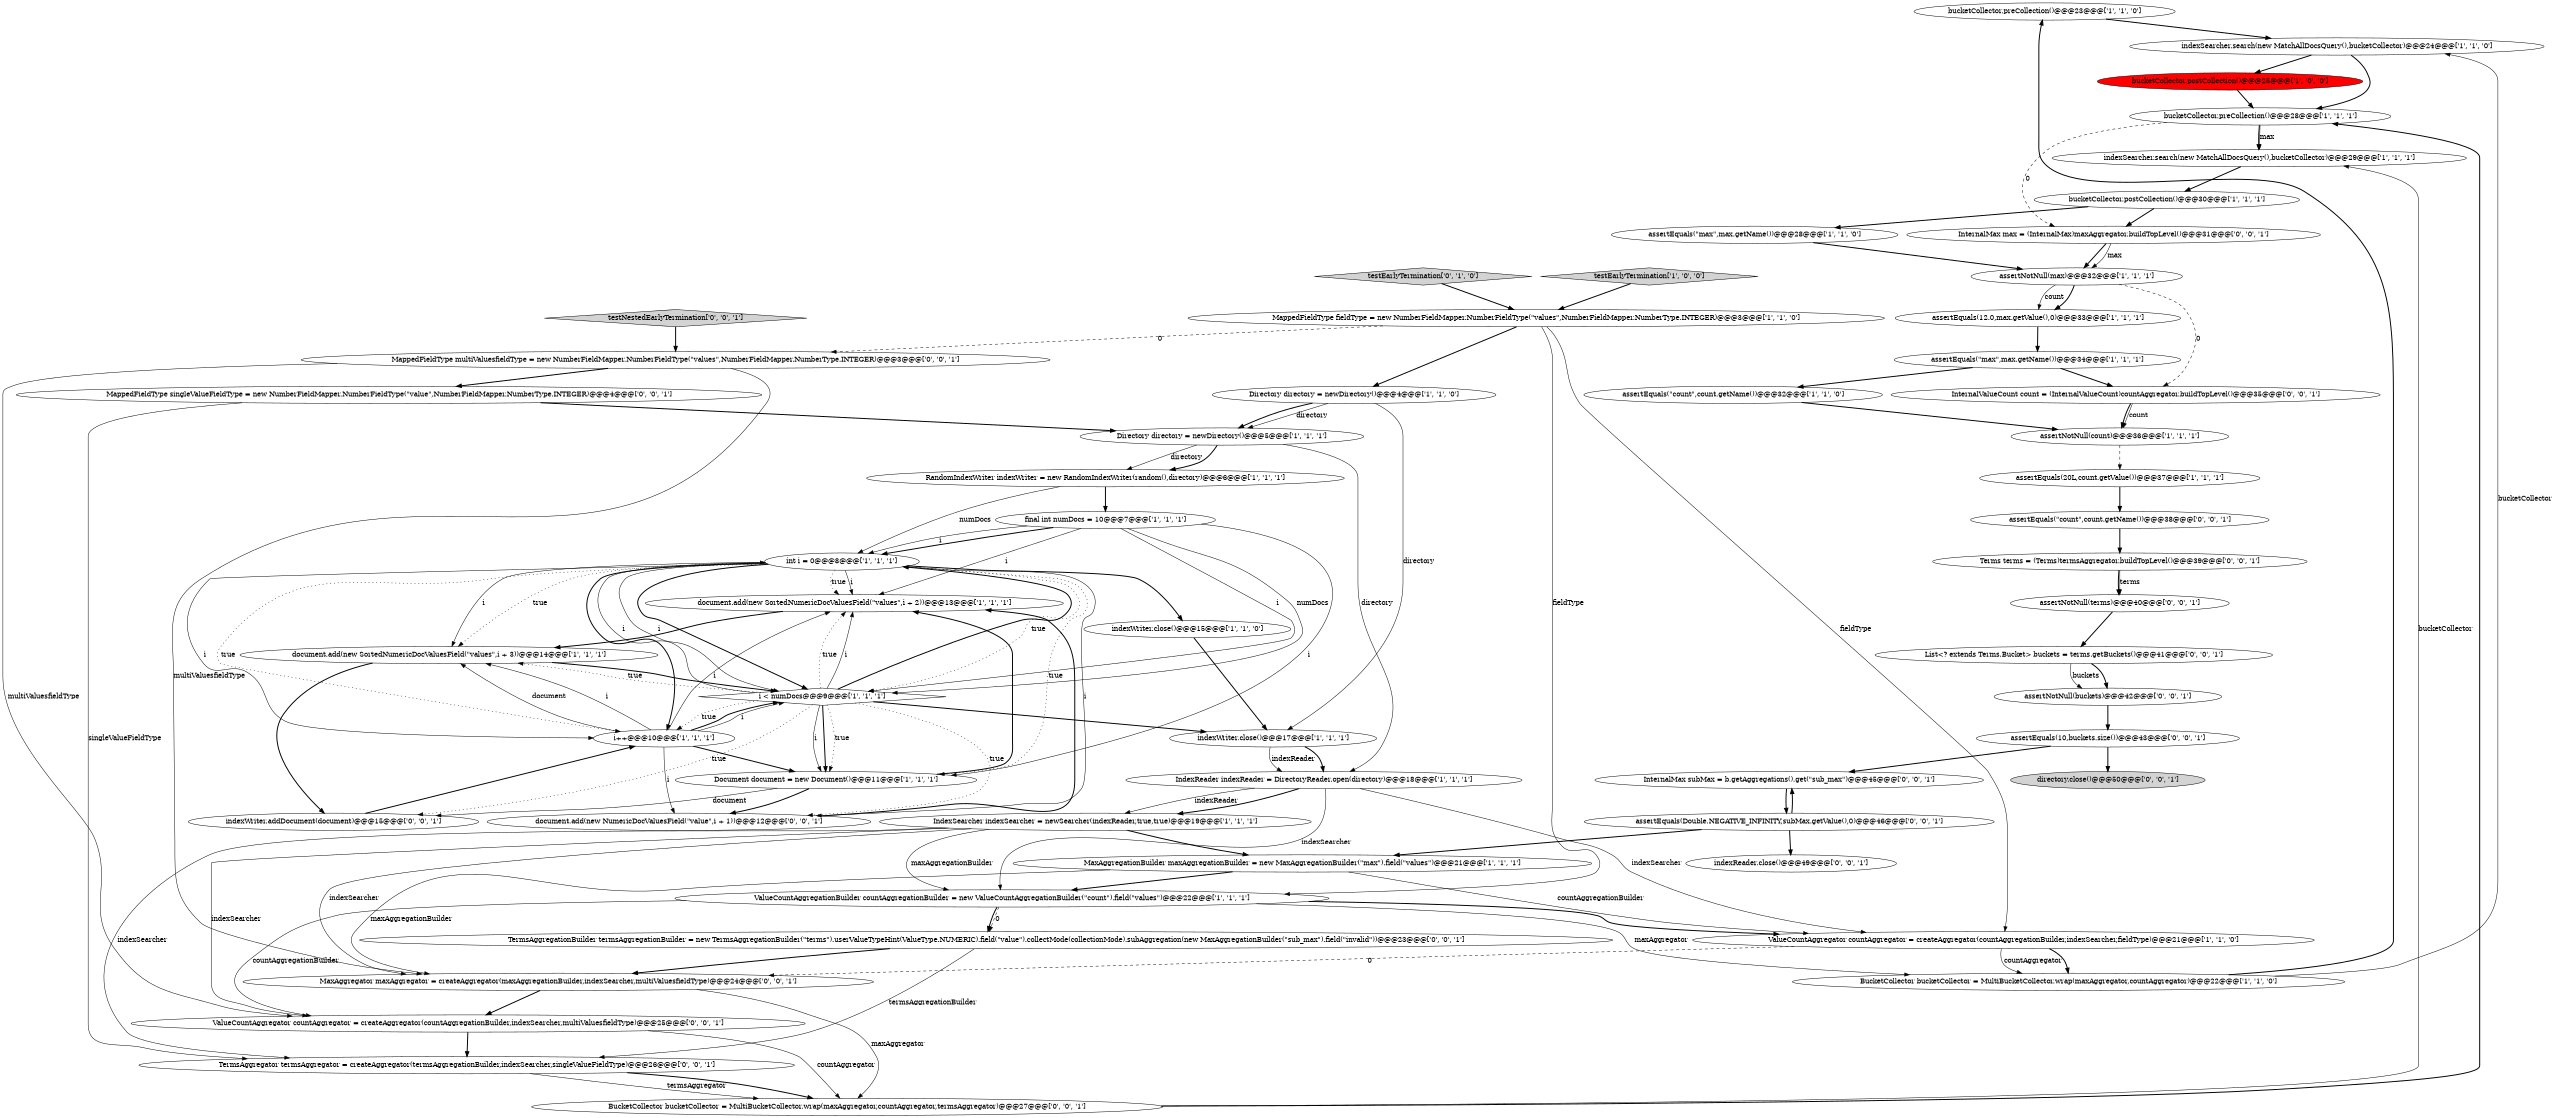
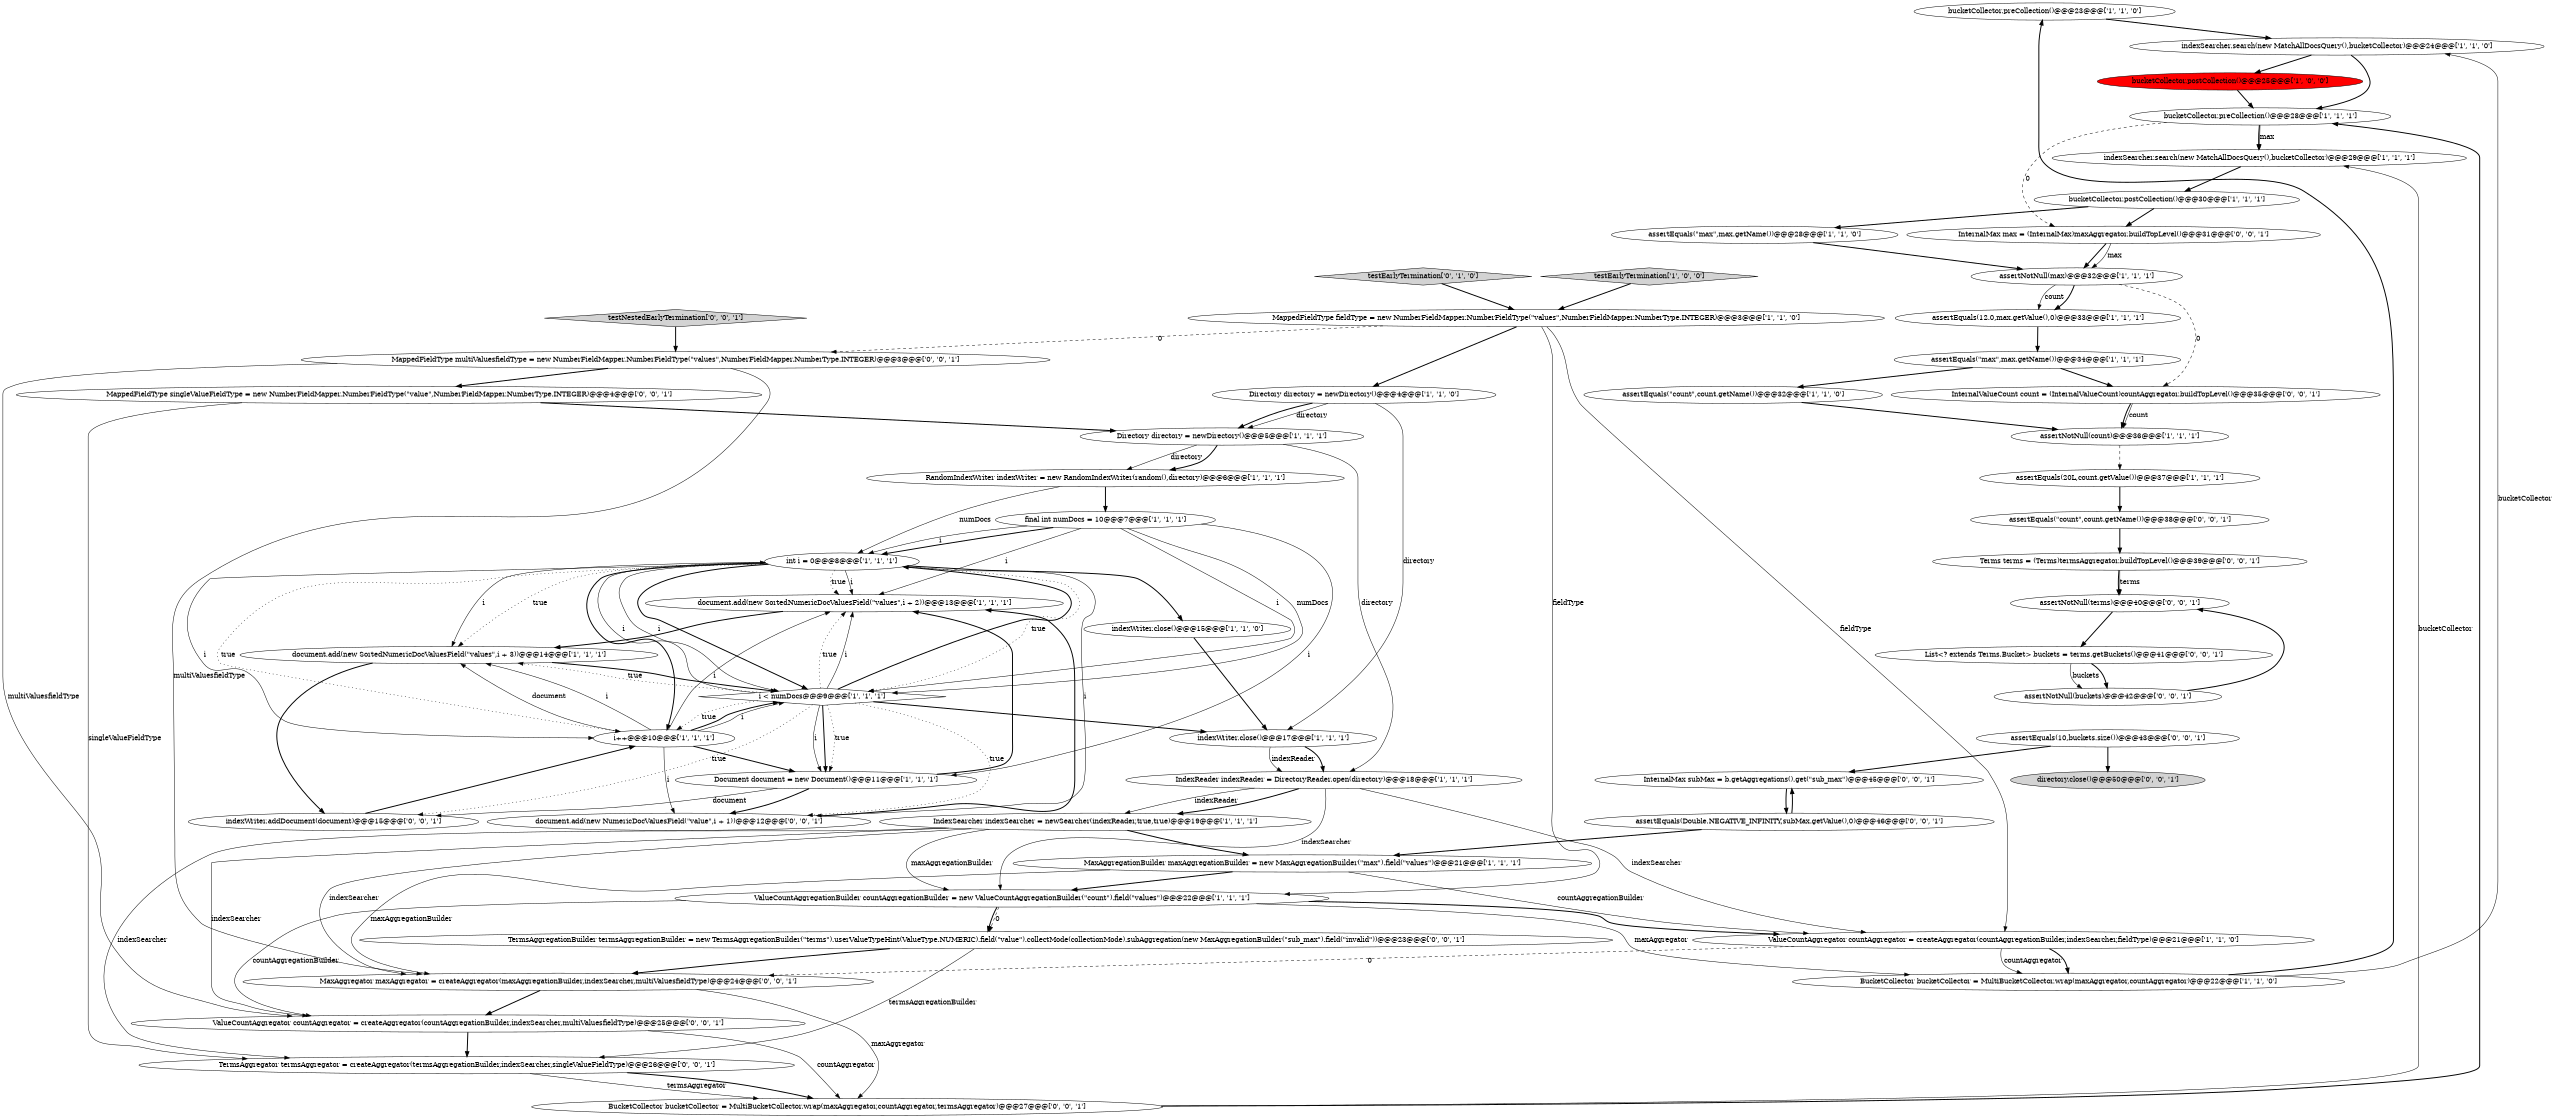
edge "int i = 0@@@8@@@['1', '1', '1']" -> "Document document = new Document()@@@11@@@['1', '1', '1']": removed, label "true"
edge "assertNotNull(buckets)@@@42@@@['0', '0', '1']" -> "assertEquals(10,buckets.size())@@@43@@@['0', '0', '1']": now "assertNotNull(buckets)@@@42@@@['0', '0', '1']" -> "assertNotNull(terms)@@@40@@@['0', '0', '1']"
node "indexReader.close()@@@49@@@['0', '0', '1']": removed
